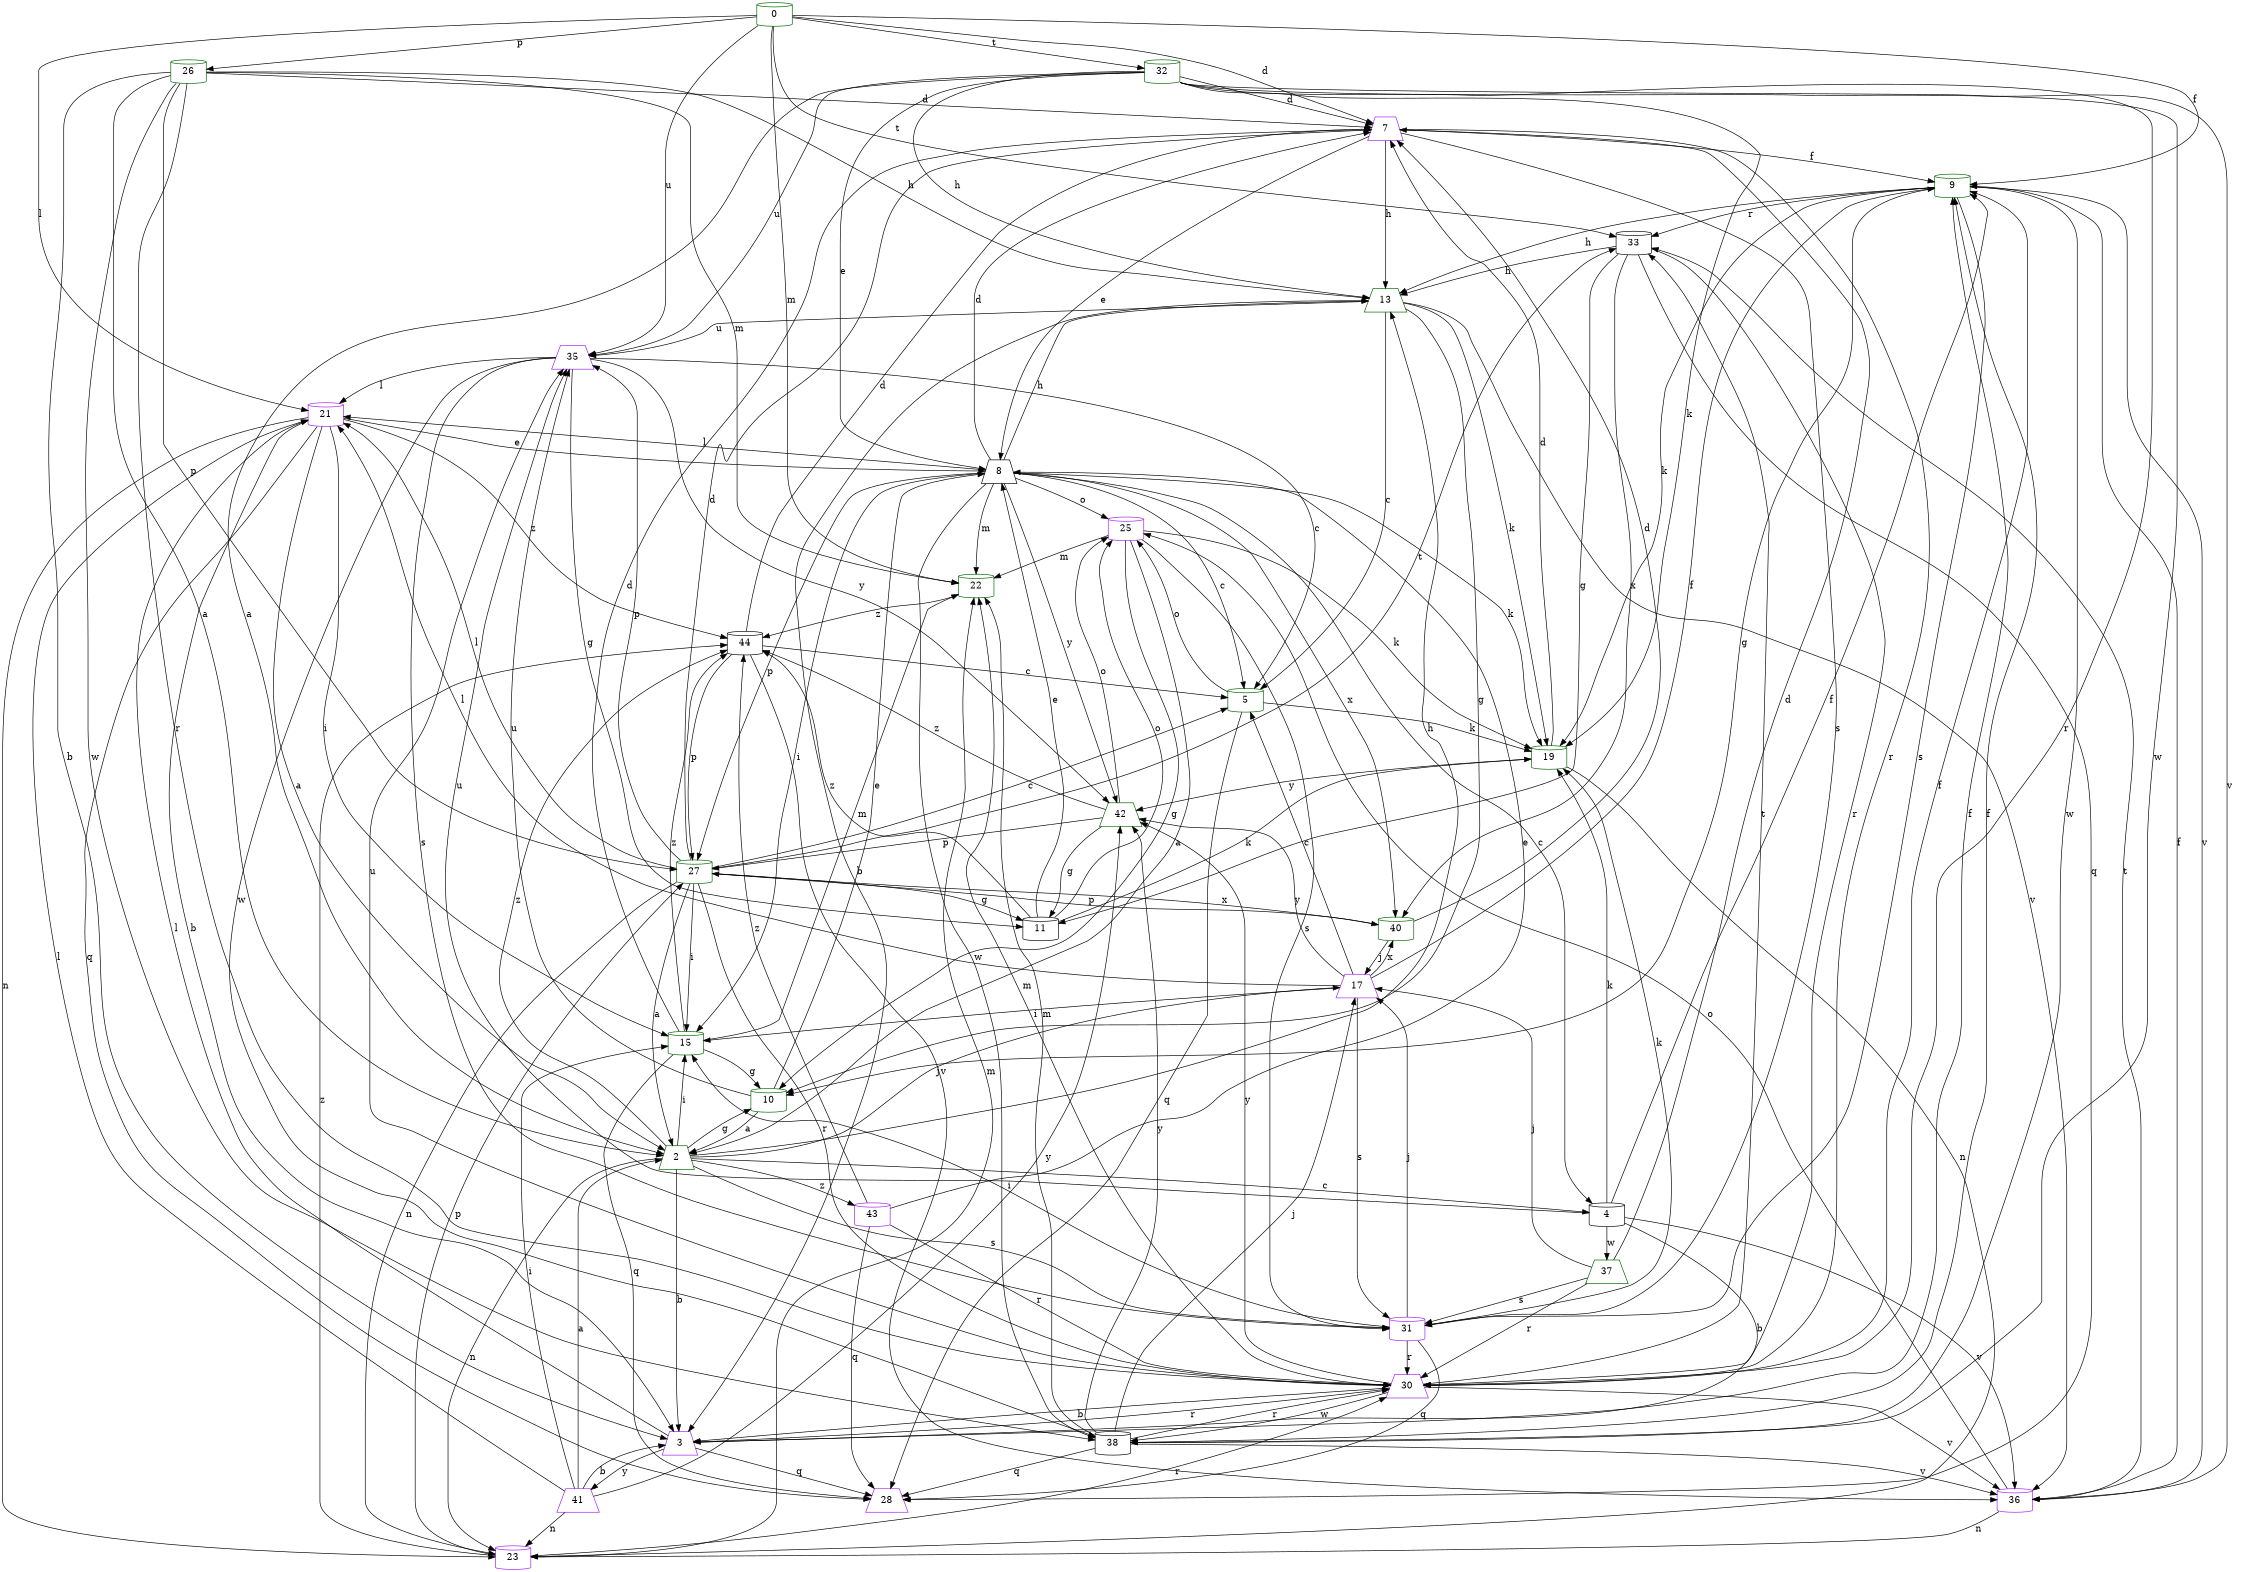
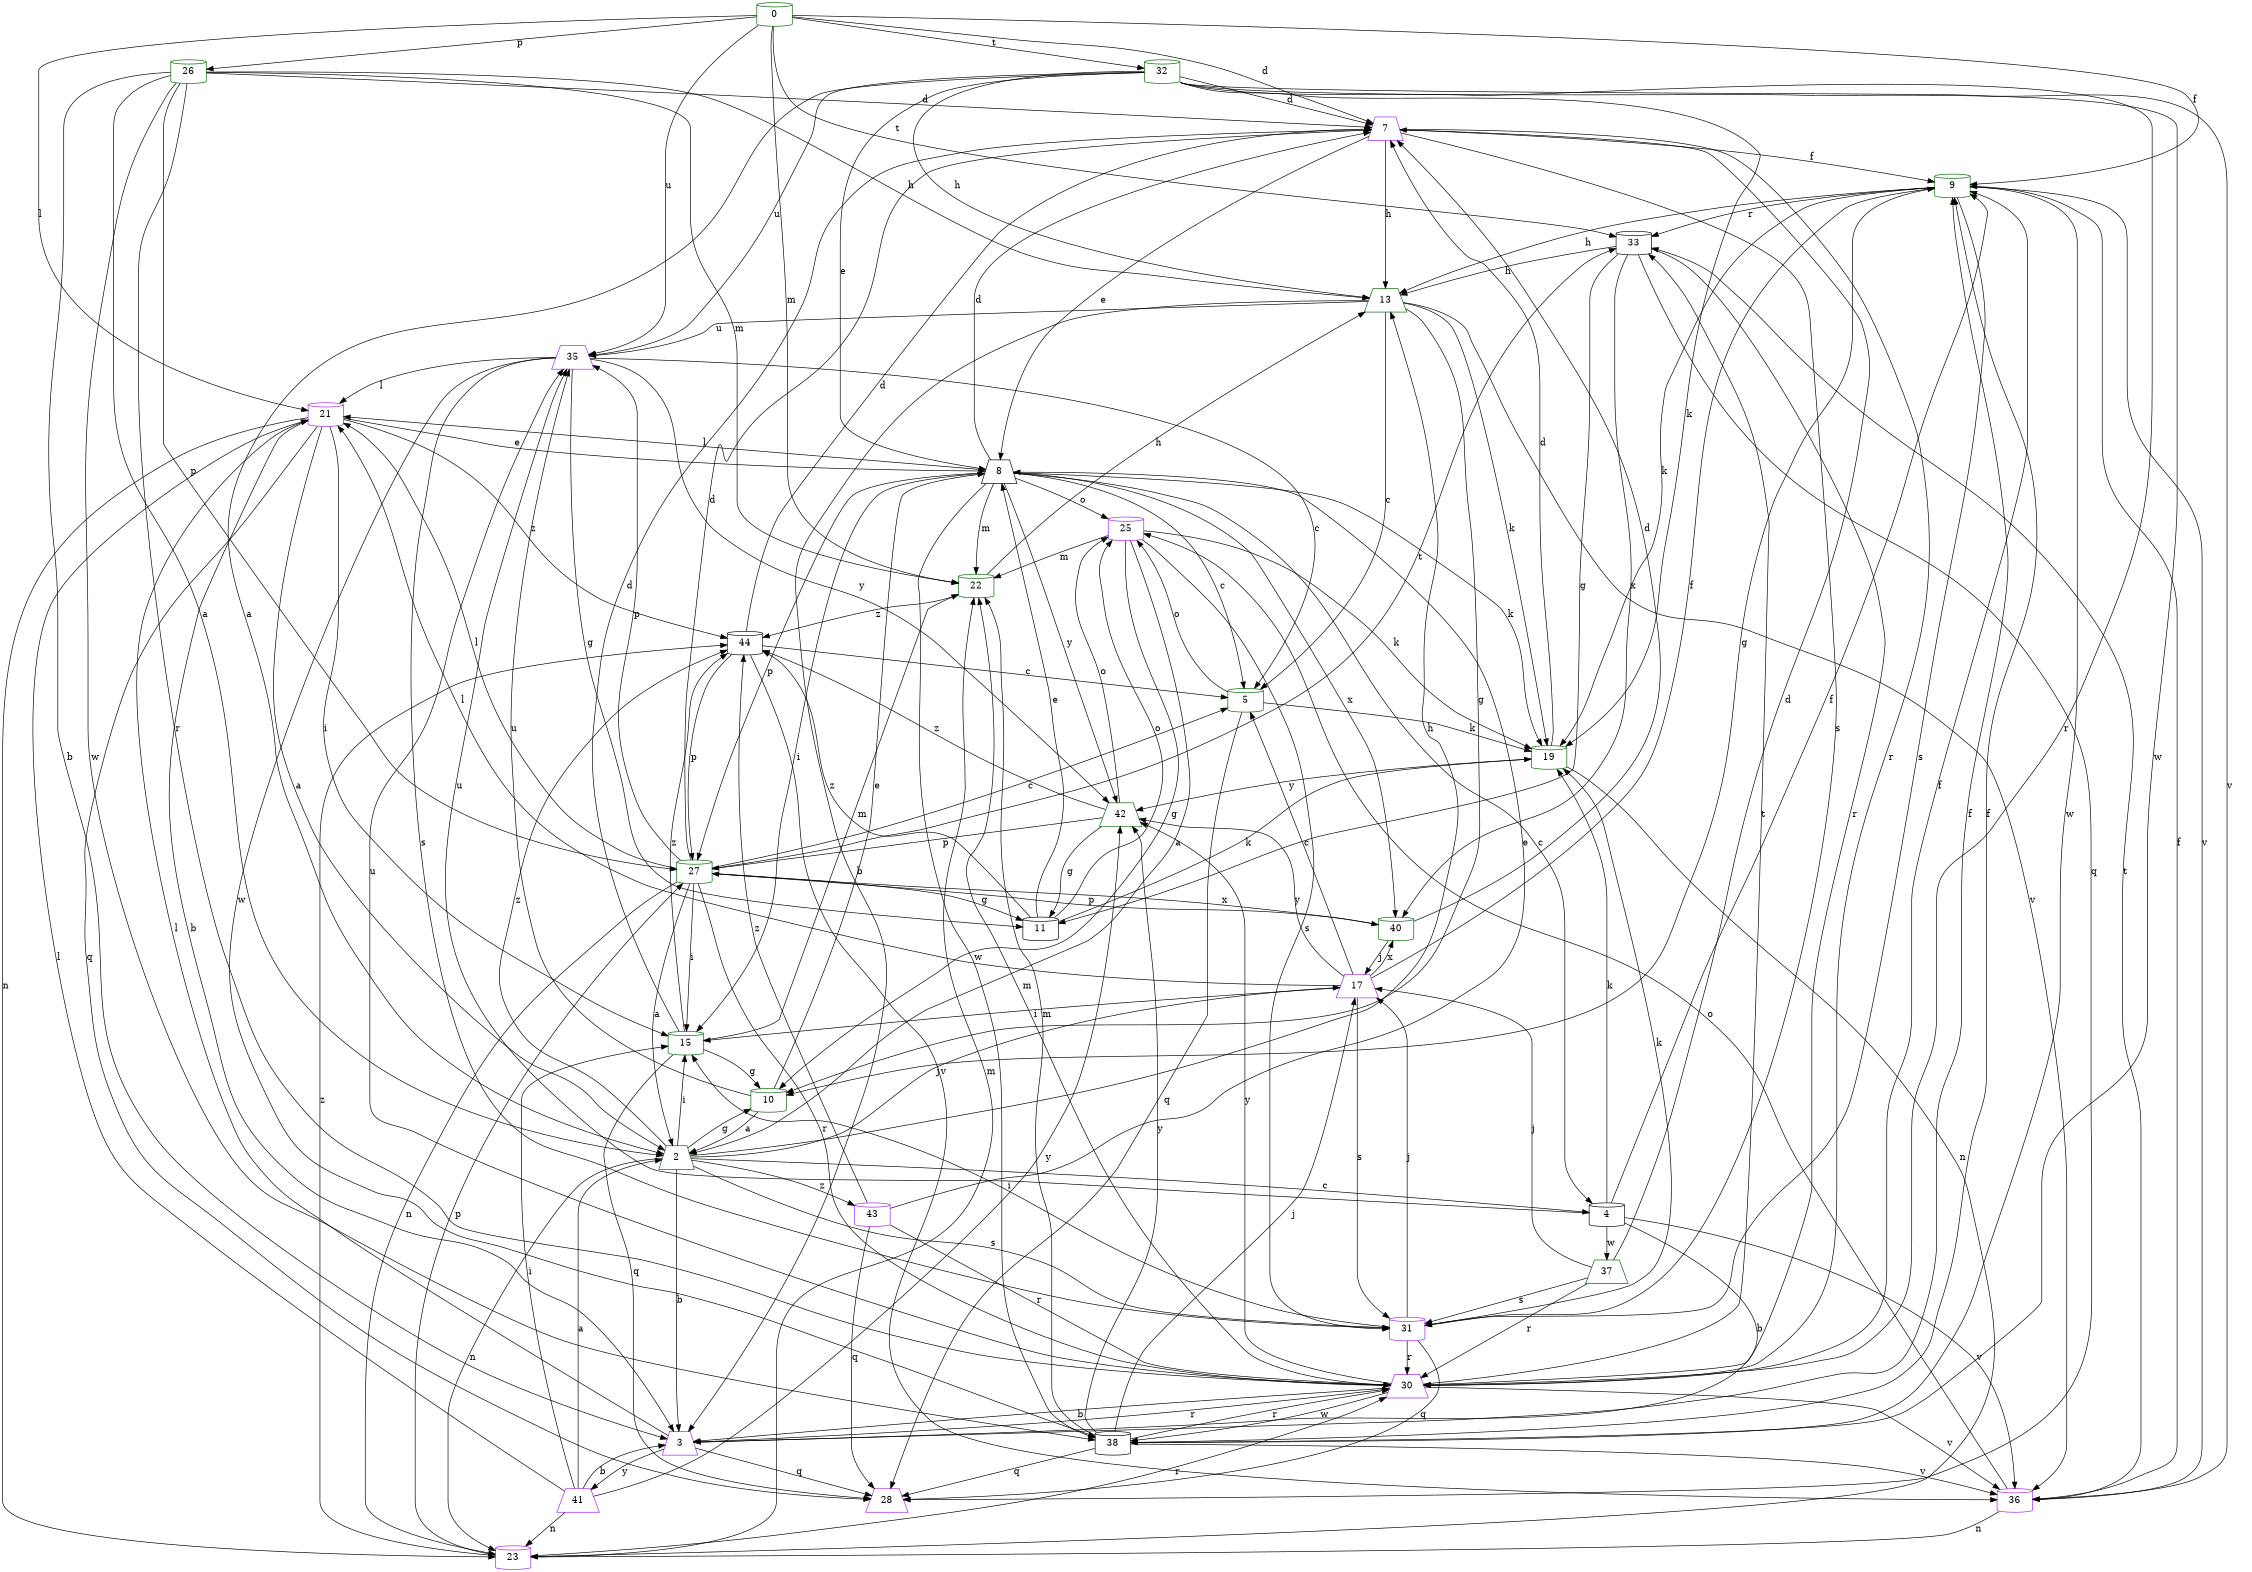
edge "8" -> "13": now "22" -> "13"
